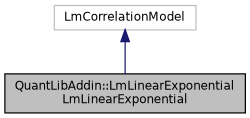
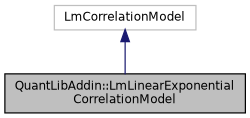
node "QuantLibAddin::LmLinearExponential LmLinearExponential": label "QuantLibAddin::LmLinearExponential LmLinearExponential" -> "QuantLibAddin::LmLinearExponential CorrelationModel"
